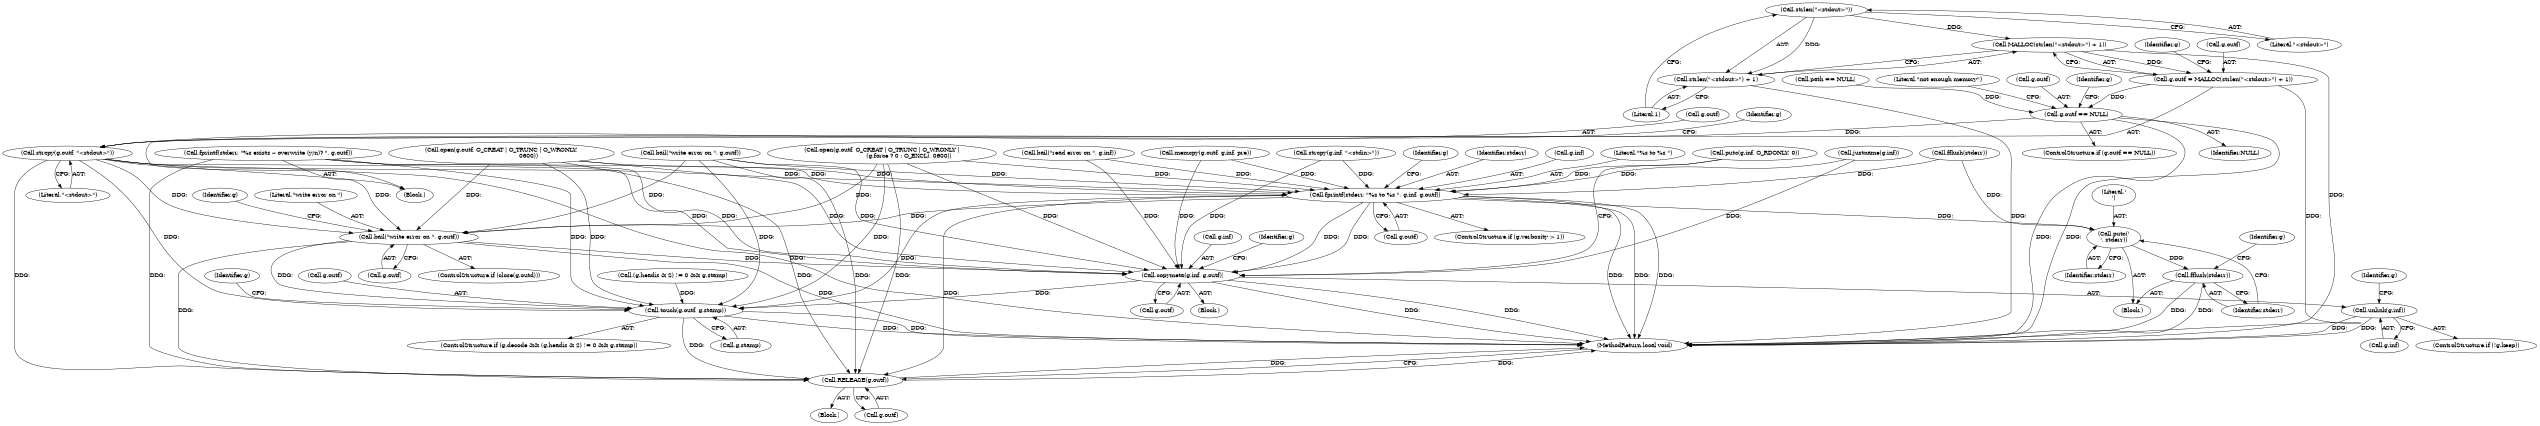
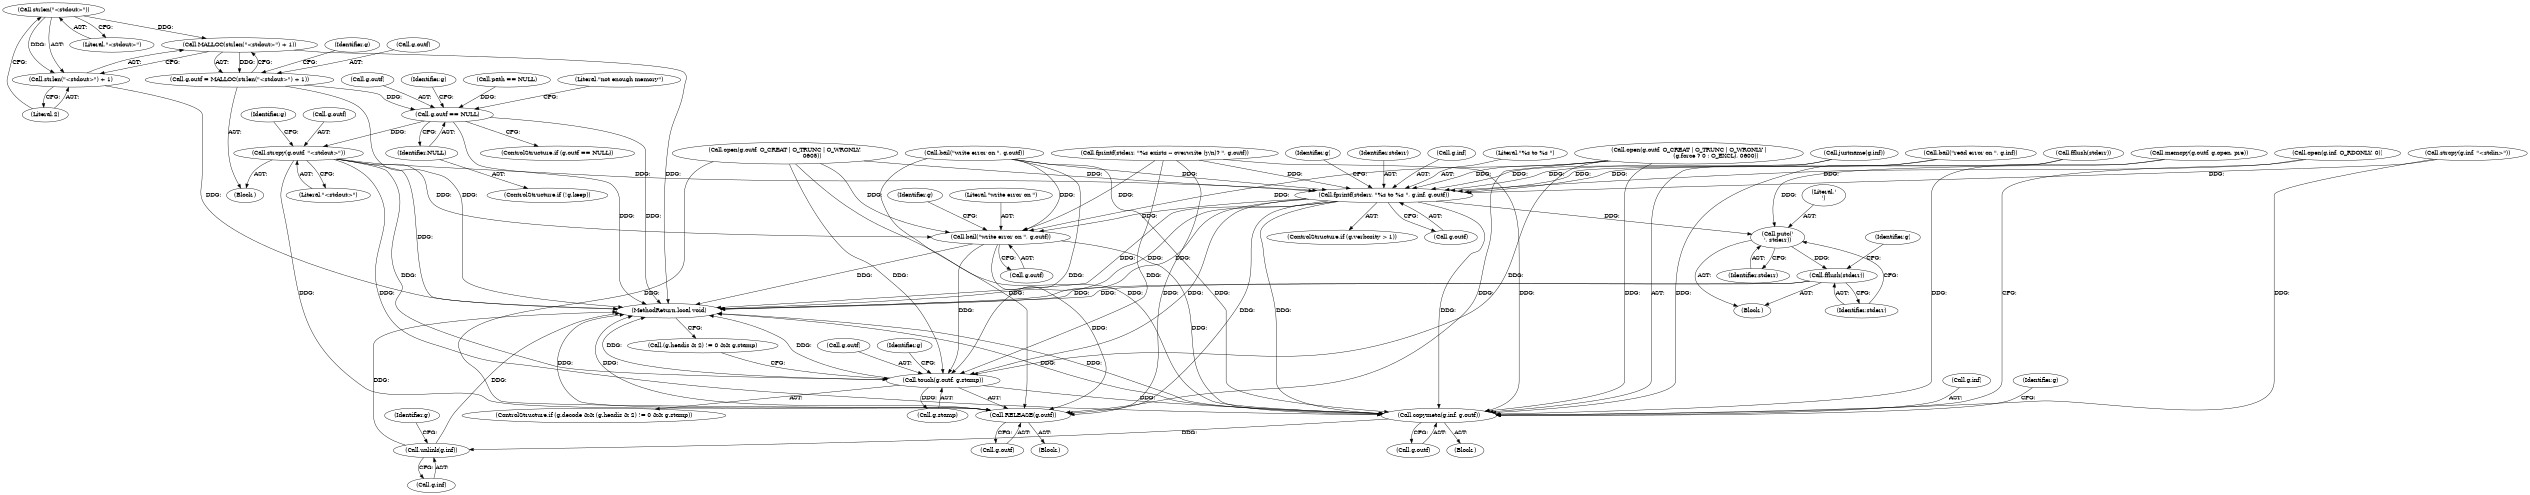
node "(Literal,1)": label "(Literal,1)" -> "(Literal,2)"
edge "(Call,g.outf == NULL)" -> "(ControlStructure,if (g.outf == NULL))": label "AST: " -> "CFG: "
edge "(Call,g.outf == NULL)" -> "(Identifier,NULL)": label "AST: " -> "CFG: "
edge "(Identifier,NULL)" -> "(Call,g.outf == NULL)": added, label "AST:"
node "(Call,open(g.outf, O_CREAT | O_TRUNC | O_WRONLY, 0600))": label "(Call,open(g.outf, O_CREAT | O_TRUNC | O_WRONLY, 0600))" -> "(Call,open(g.outf, O_CREAT | O_TRUNC | O_WRONLY, 0605))"
node "(Call,memcpy(g.outf, g.inf, pre))": label "(Call,memcpy(g.outf, g.inf, pre))" -> "(Call,memcpy(g.outf, g.open, pre))"
node "(Call,putc(g.inf, O_RDONLY, 0))": label "(Call,putc(g.inf, O_RDONLY, 0))" -> "(Call,open(g.inf, O_RDONLY, 0))"
edge "(Call,justname(g.inf))" -> "(Call,copymeta(g.inf, g.outf))": label "DDG: " -> "AST: "
node "(ControlStructure,if (close(g.outd)))": removed
edge "(Call,(g.headis & 2) != 0 && g.stamp)" -> "(Call,touch(g.outf, g.stamp))": label "DDG: " -> "CFG: "
edge "(Call,copymeta(g.inf, g.outf))" -> "(Call,unlink(g.inf))": label "AST: " -> "DDG: "
edge "(Call,copymeta(g.inf, g.outf))" -> "(Call,touch(g.outf, g.stamp))": reversed
edge "(Call,unlink(g.inf))" -> "(ControlStructure,if (!g.keep))": now "(Identifier,NULL)" -> "(ControlStructure,if (!g.keep))"
edge "(Call,touch(g.outf, g.stamp))" -> "(Call,g.stamp)": label "CFG: " -> "DDG: "
edge "(Call,touch(g.outf, g.stamp))" -> "(Call,RELEASE(g.outf))": label "DDG: " -> "AST: "
edge "(MethodReturn,local void)" -> "(Call,RELEASE(g.outf))": now "(MethodReturn,local void)" -> "(Call,(g.headis & 2) != 0 && g.stamp)"
